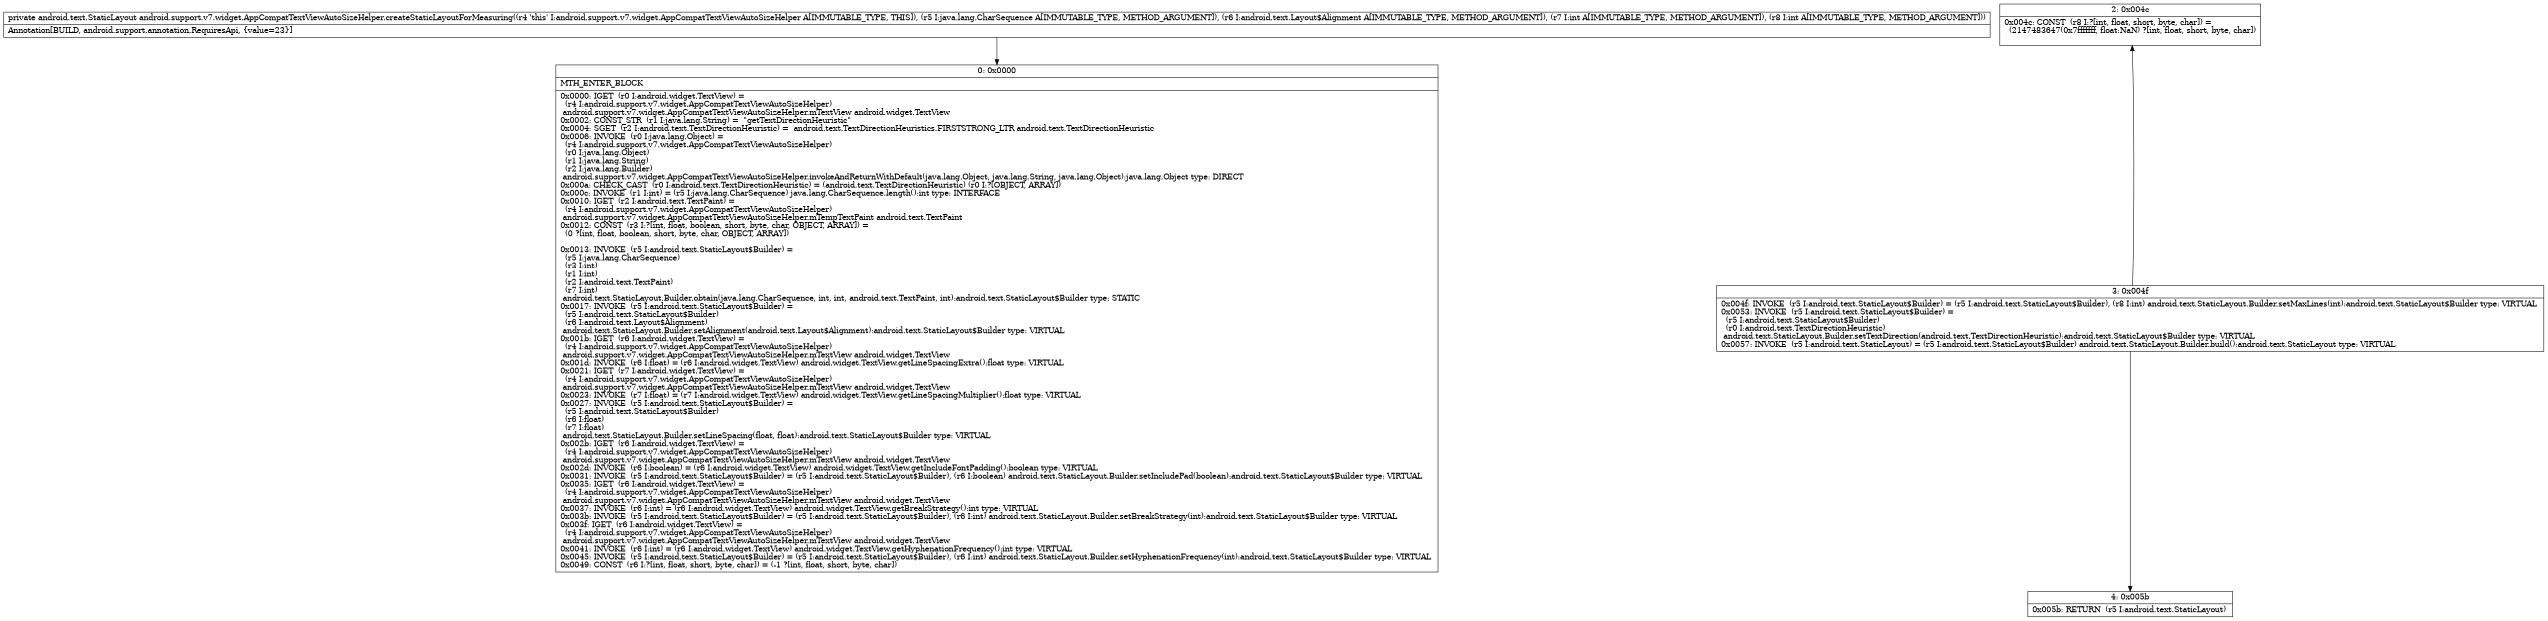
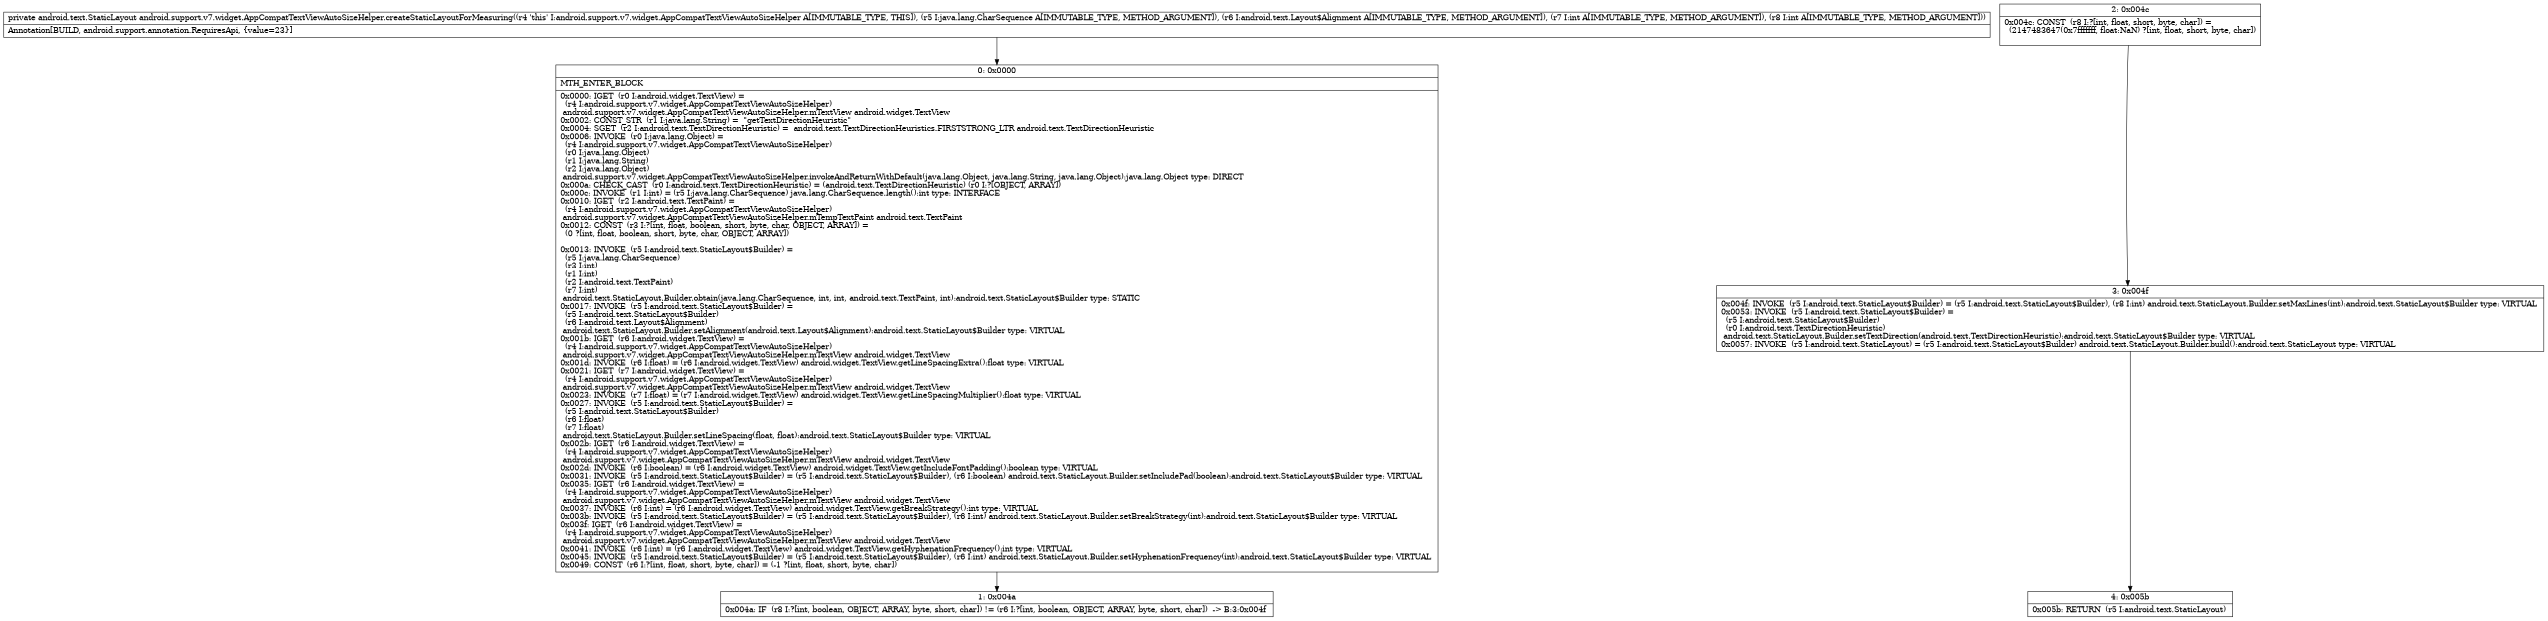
edge "3: 0x004f" -> "2: 0x004c": reversed
node "0: 0x0000": text "(r2 I:java.lang.Builder)" -> "(r2 I:java.lang.Object)"
node "1: 0x004a": added
